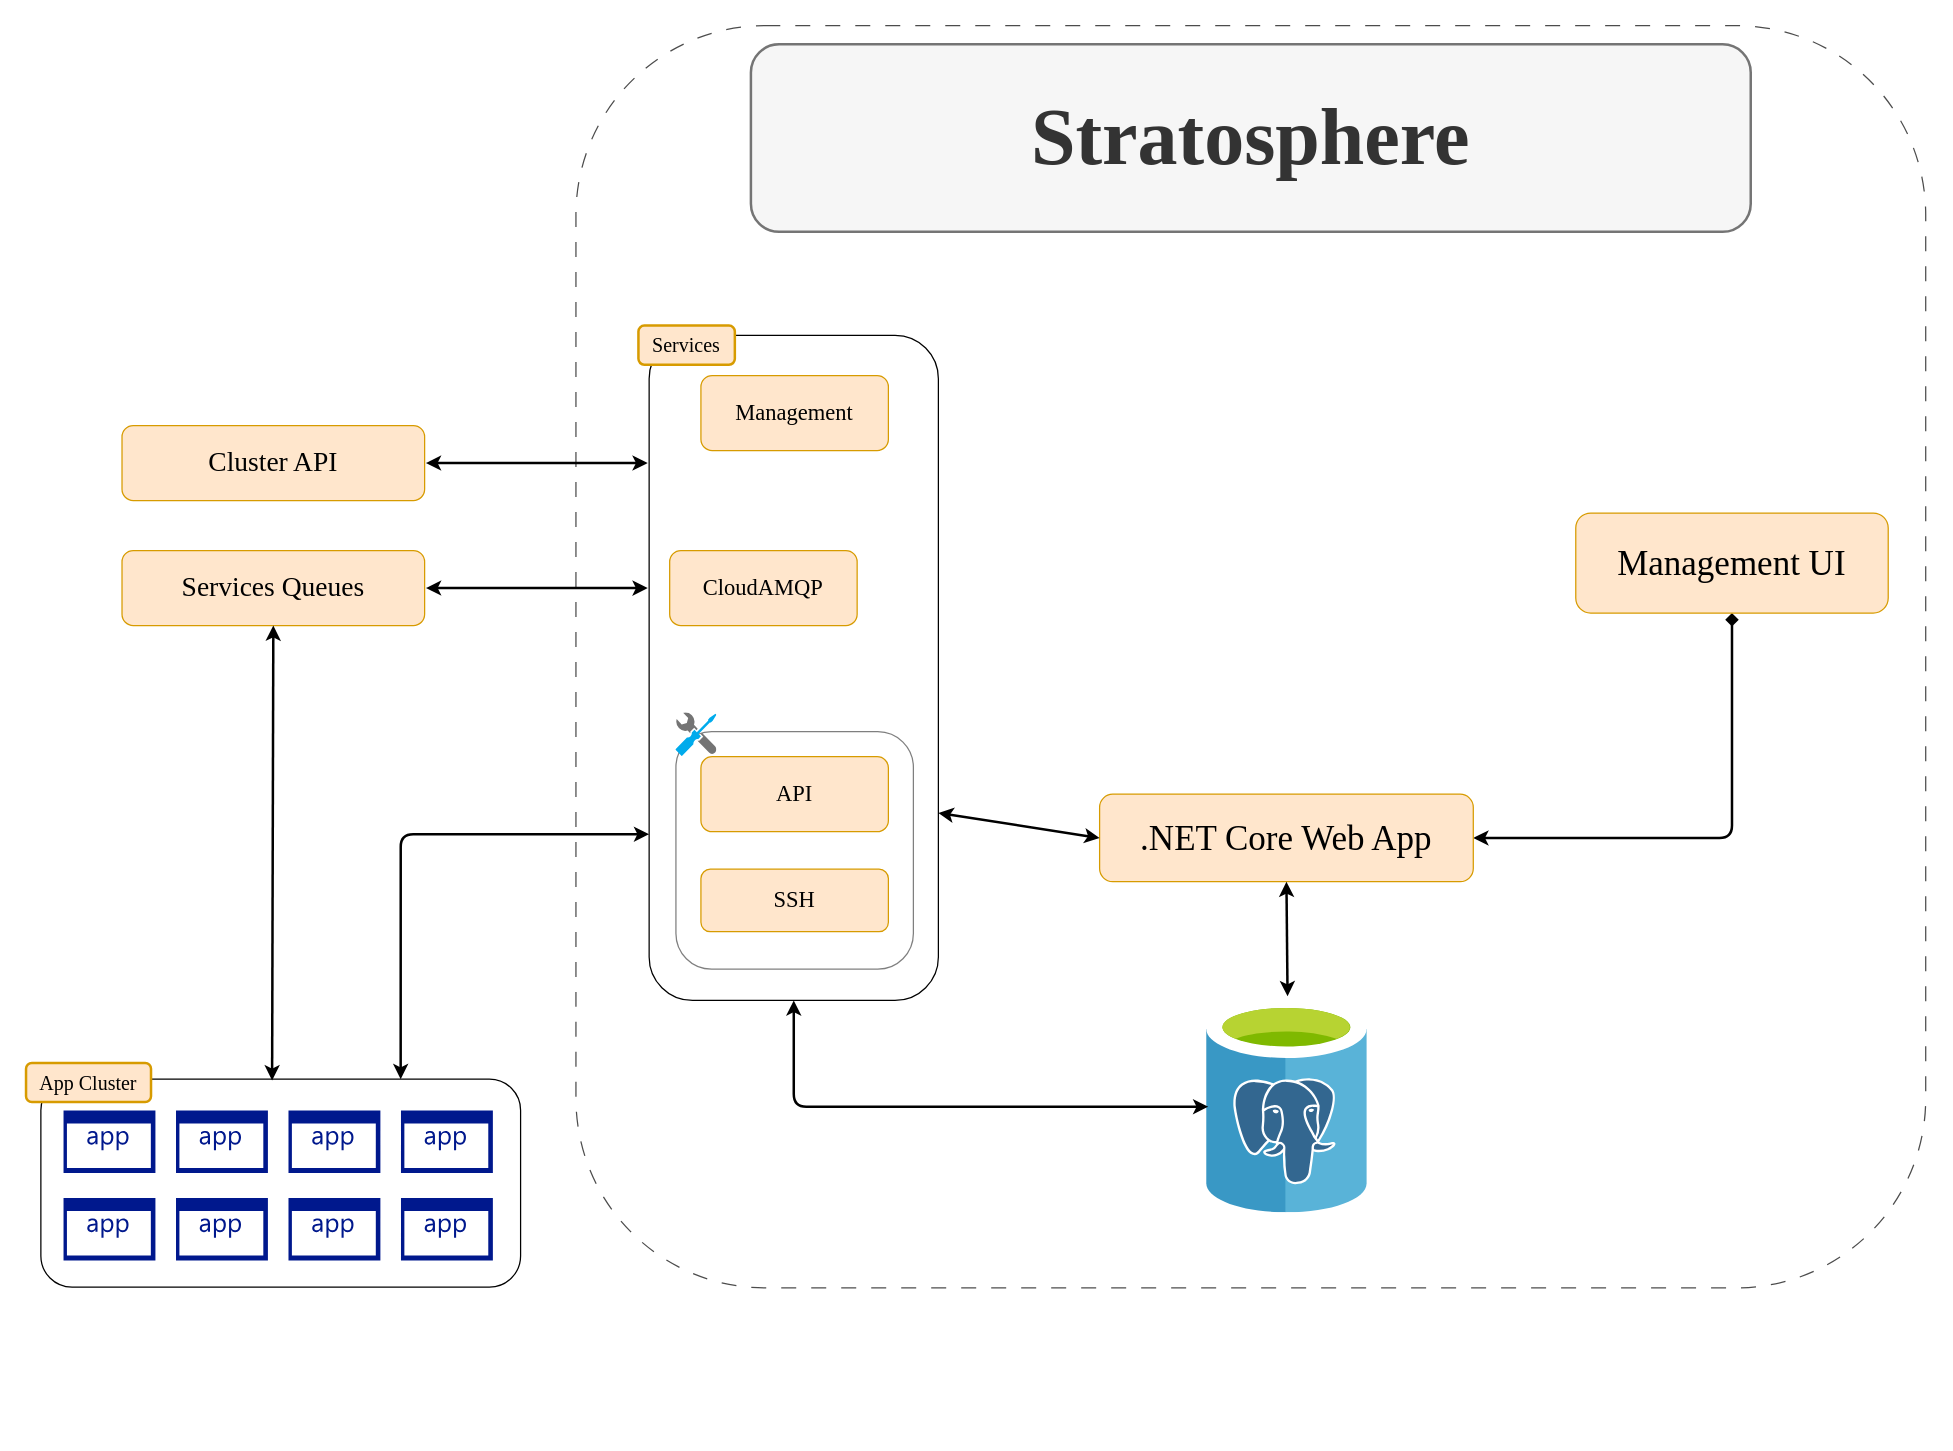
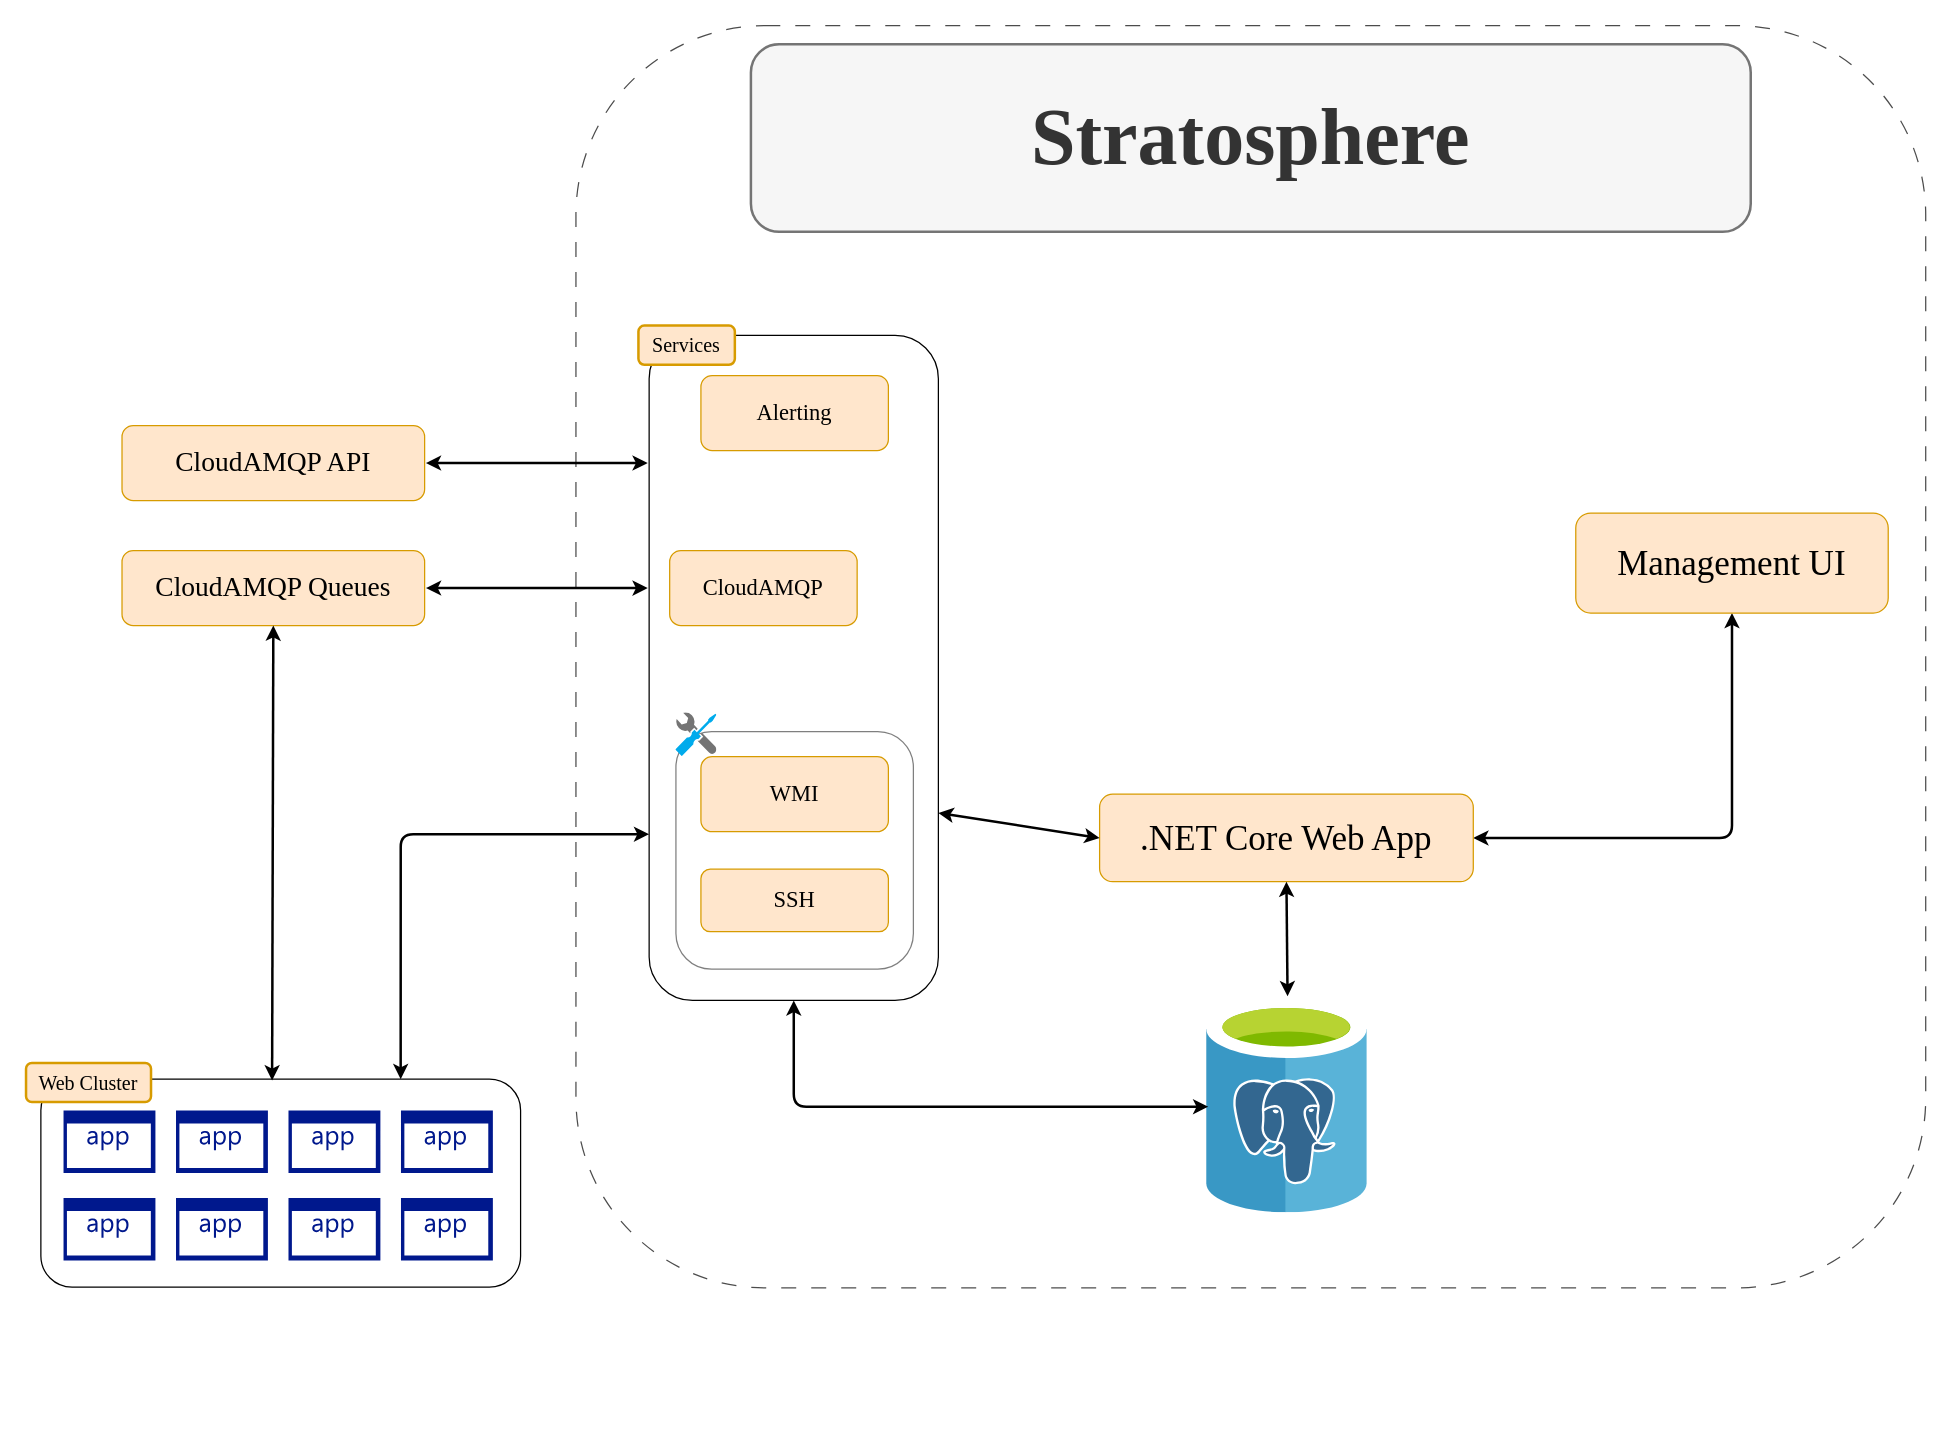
node "Management": label "Management" -> "Alerting"
node "Cluster API": label "Cluster API" -> "CloudAMQP API"
node "Services Queues": label "Services Queues" -> "CloudAMQP Queues"
edge "Management UI" -- ".NET Core Web App": arrowhead diamond -> classic
node "API": label "API" -> "WMI"
node "App Cluster": label "App Cluster" -> "Web Cluster"
